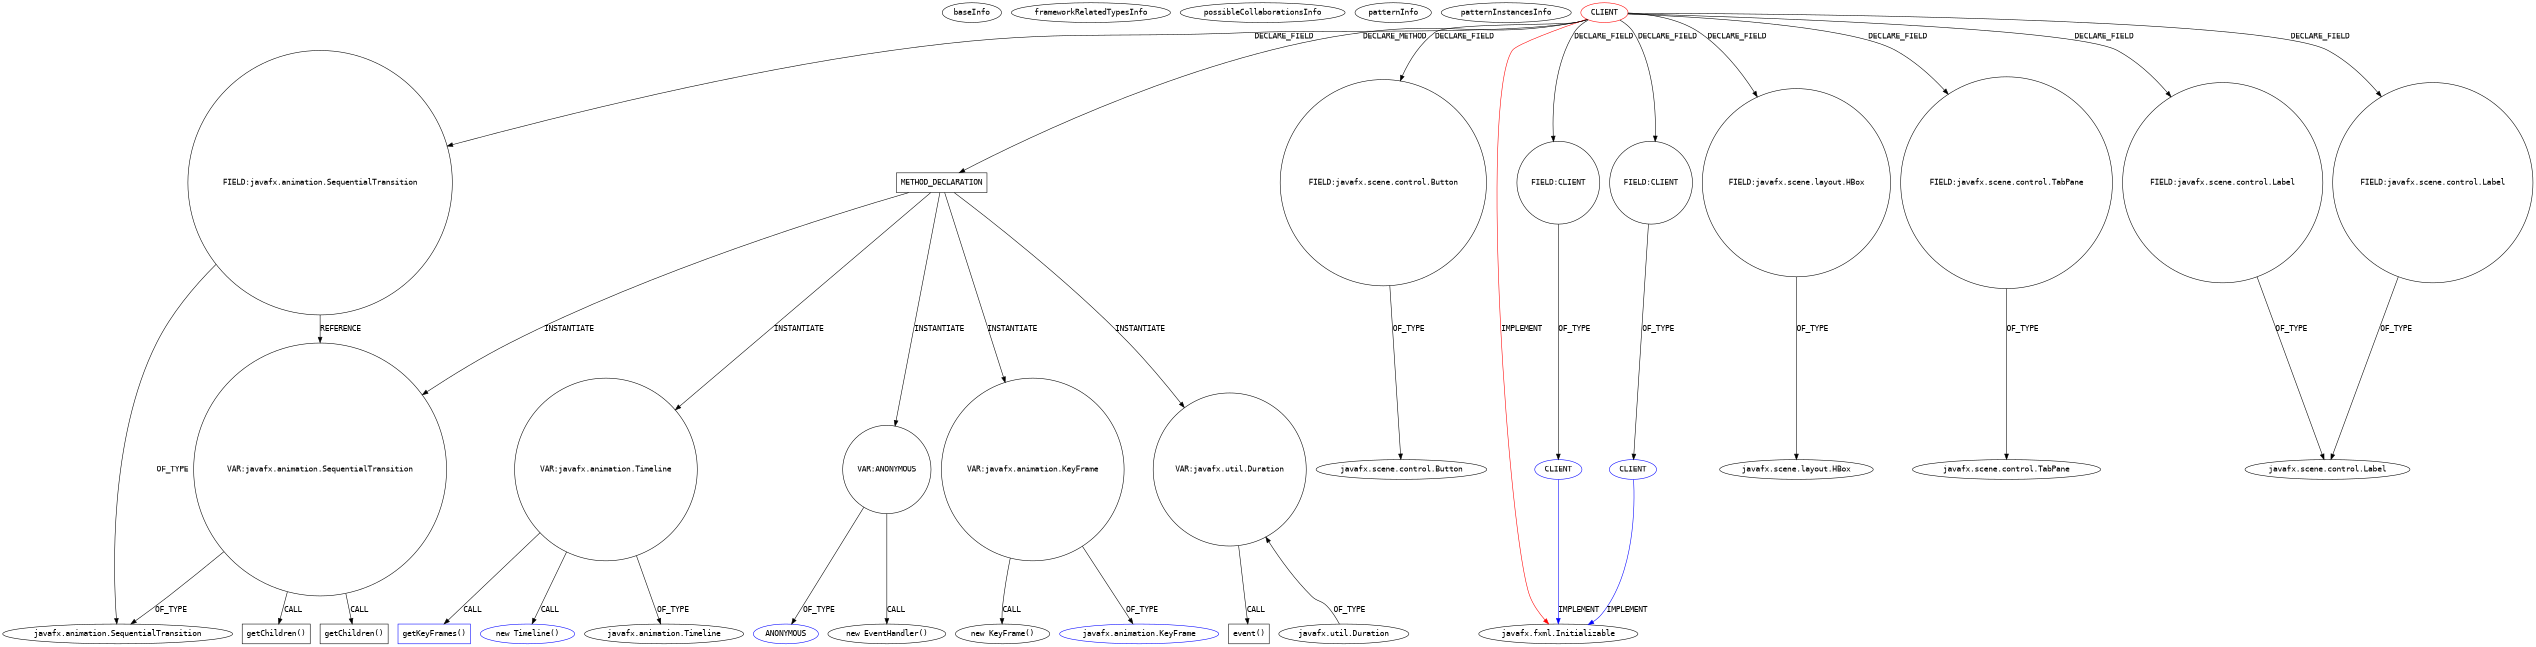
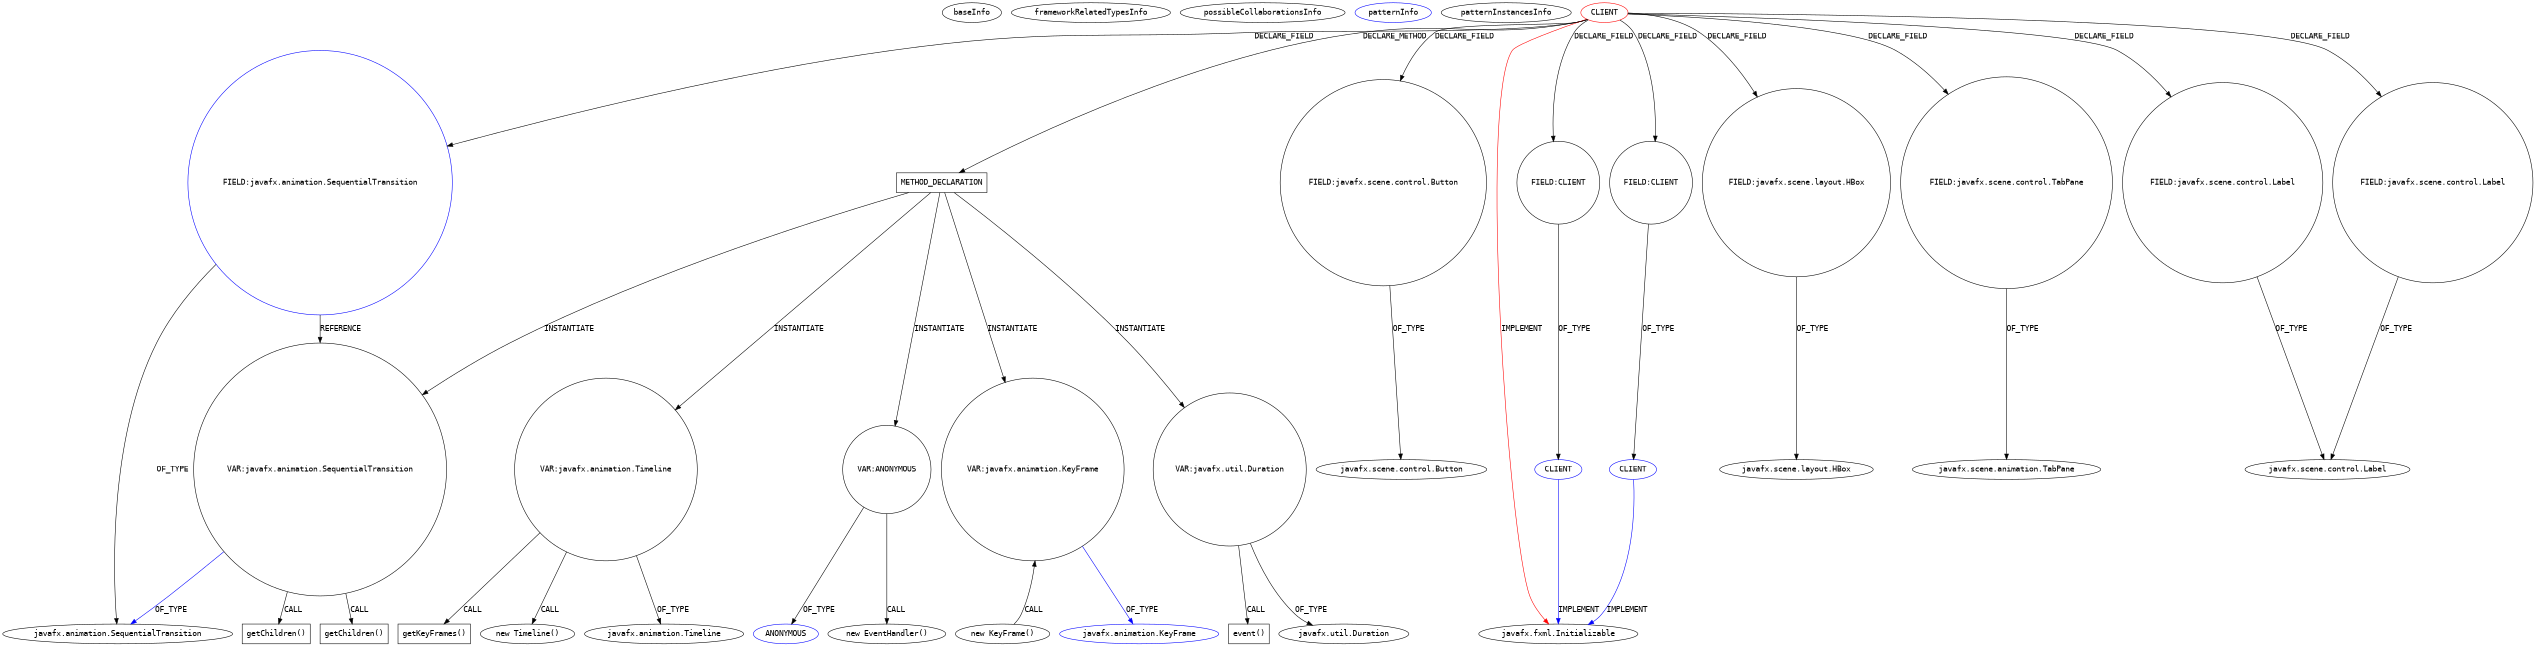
node "patternInfo": color black -> blue
node "FIELD:javafx.animation.SequentialTransition": color black -> blue
node "javafx.scene.control.TabPane": label "javafx.scene.control.TabPane" -> "javafx.scene.animation.TabPane"
edge "VAR:javafx.animation.KeyFrame" -> "javafx.animation.KeyFrame": color black -> blue
edge "javafx.util.Duration" -> "VAR:javafx.util.Duration": reversed
edge "VAR:javafx.animation.SequentialTransition" -> "javafx.animation.SequentialTransition": color black -> blue
edge "VAR:javafx.animation.KeyFrame" -> "new KeyFrame()": reversed
node "getKeyFrames()": color blue -> black
node "new Timeline()": color blue -> black
